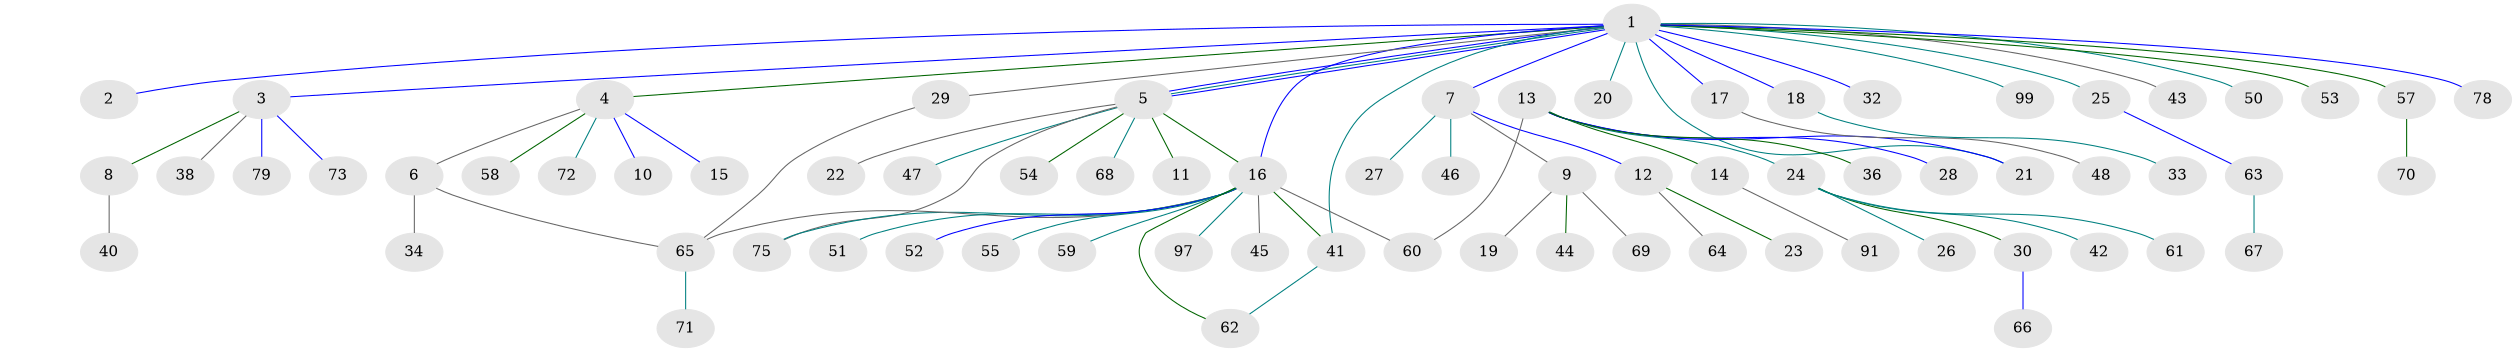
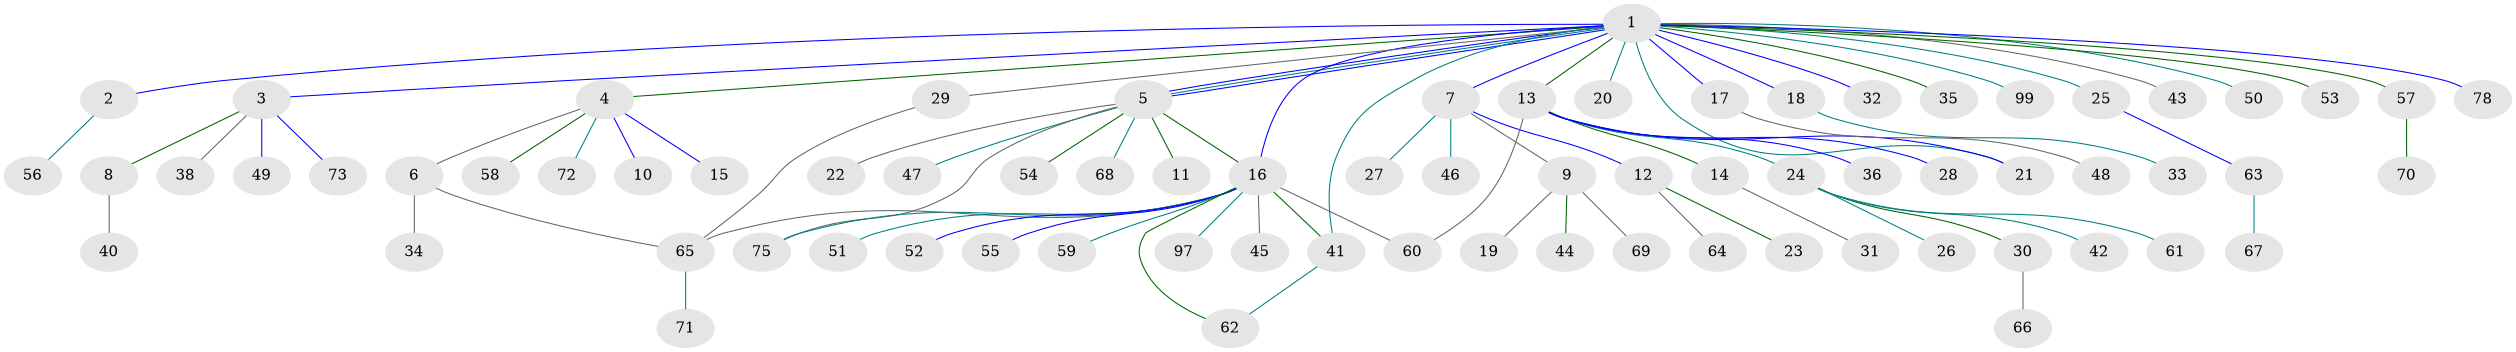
edge "1" -- "13": added
node "35": added
edge "13" -- "36": color darkgreen -> blue
node "56": added
node "79": label "79" -> "49"
edge "16" -- "55": color teal -> blue
node "91": label "91" -> "31"
edge "30" -- "66": color blue -> gray40
